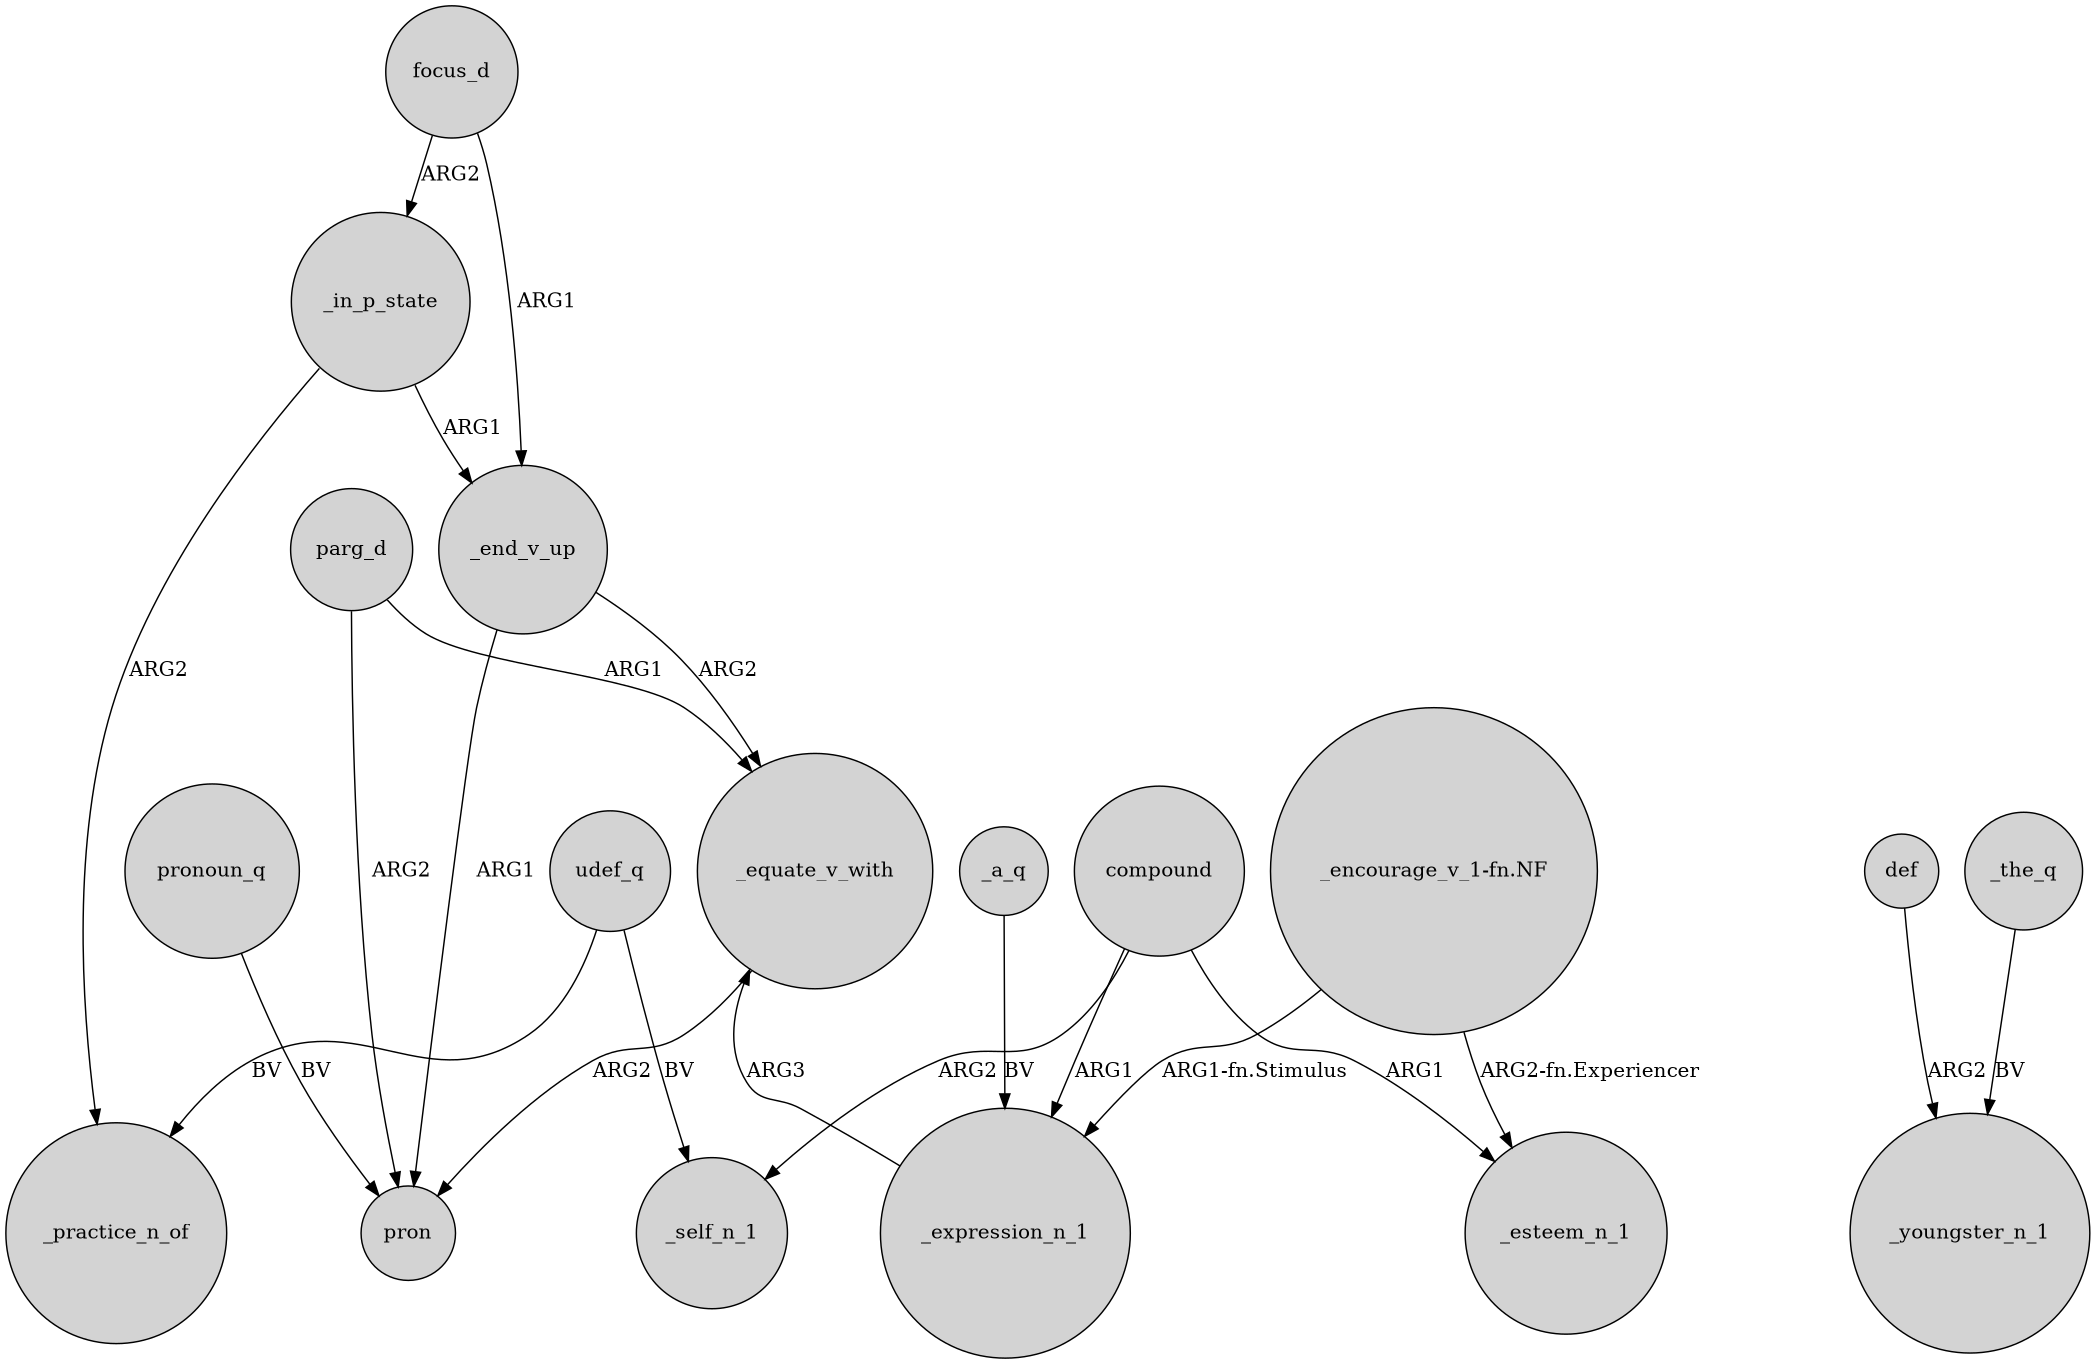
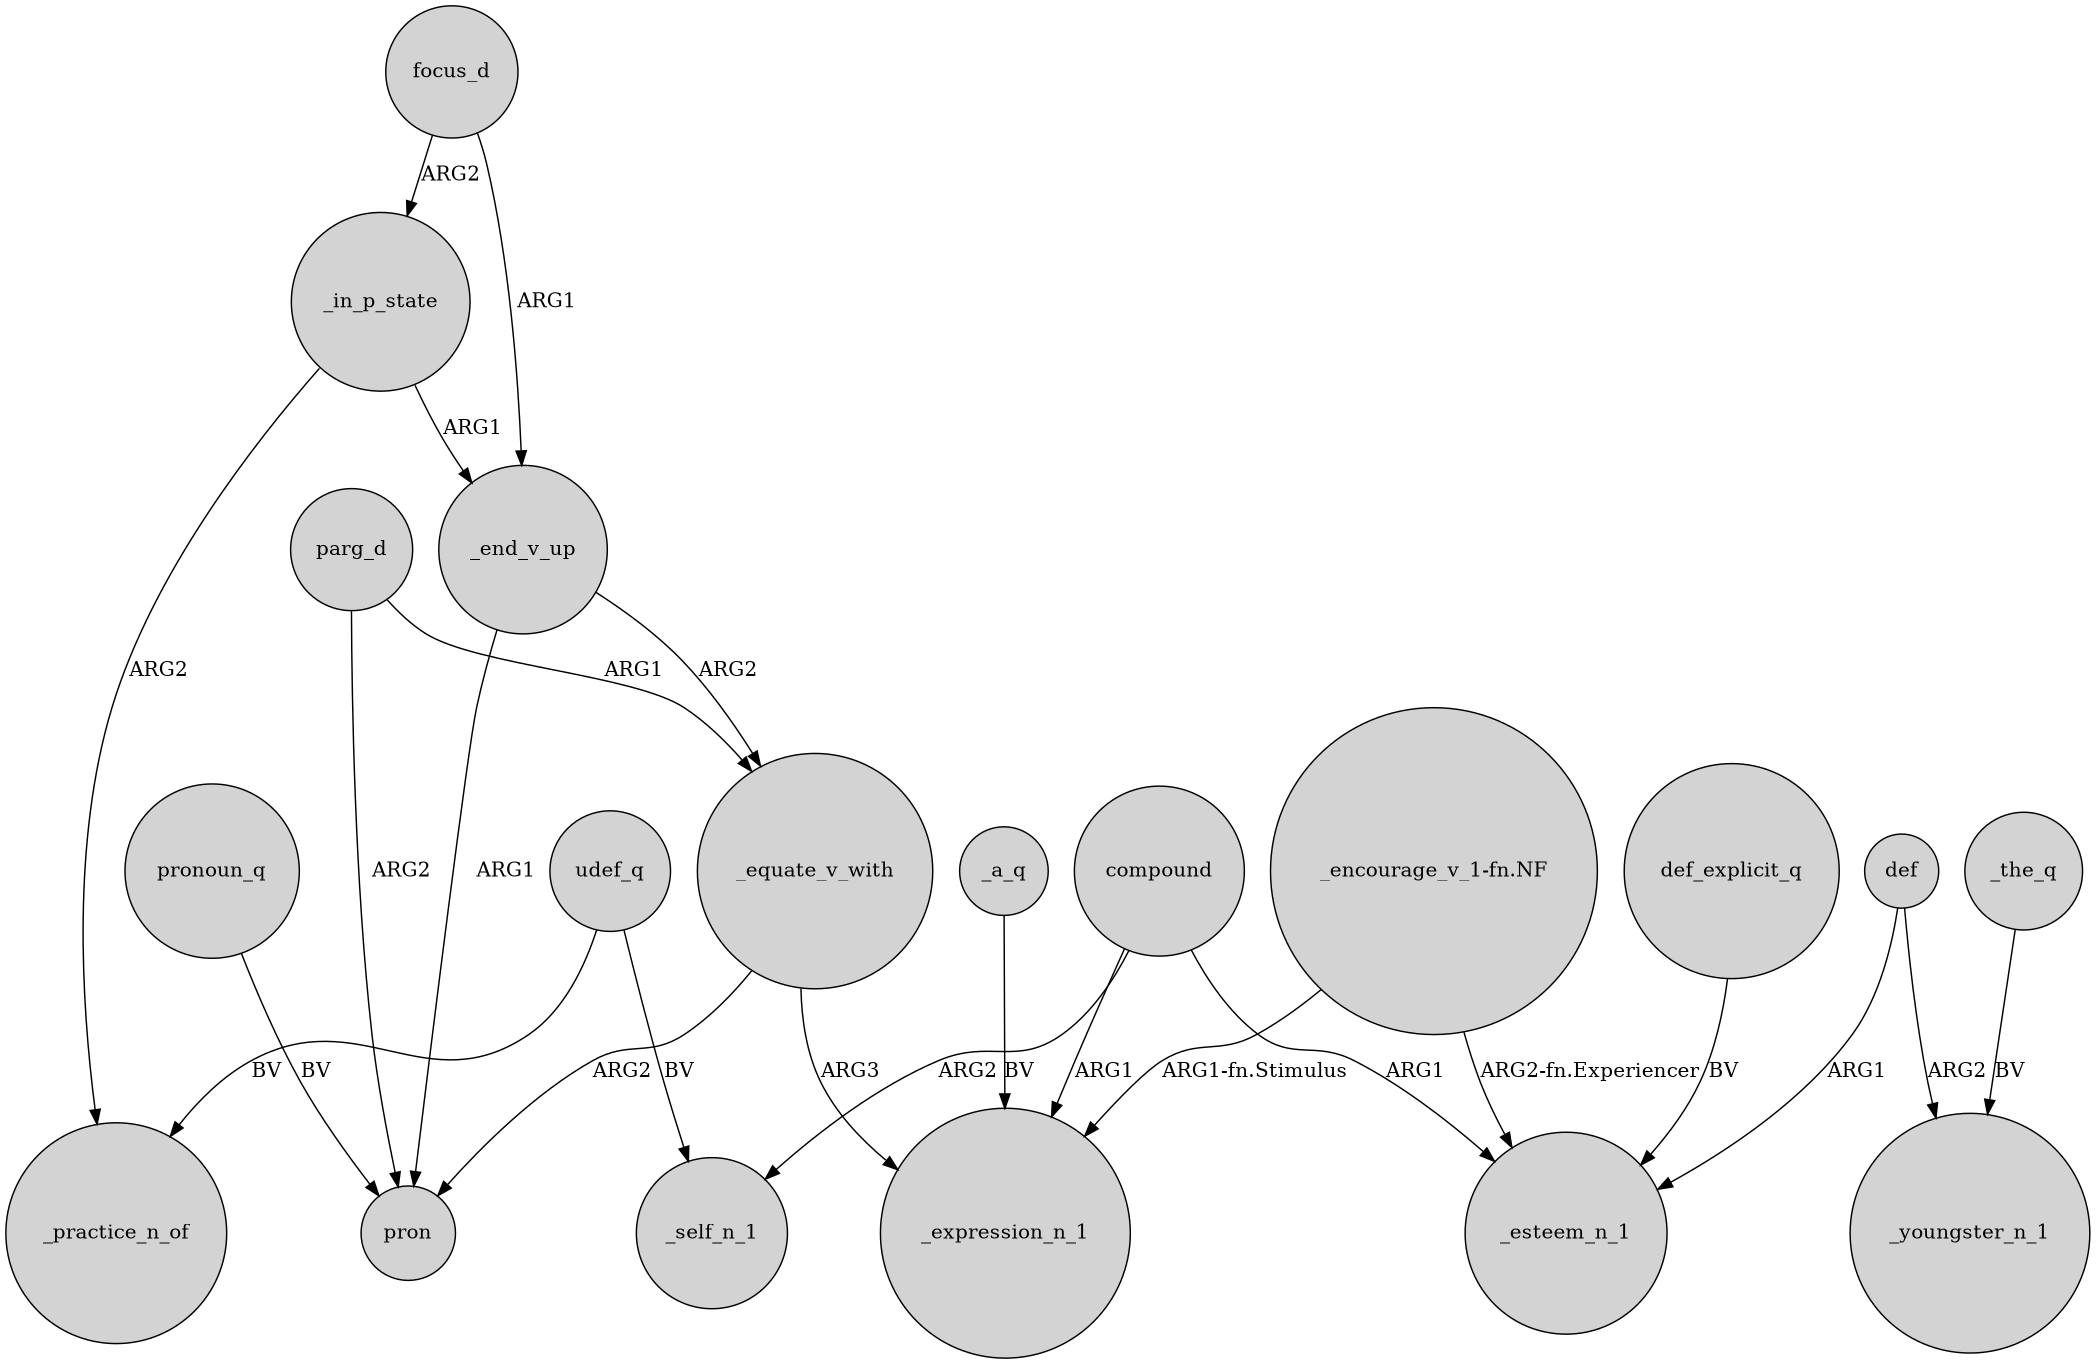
node "def_explicit_q": added
edge "def" -> "_esteem_n_1": added, label "ARG1"
edge "_expression_n_1" -> "_equate_v_with": reversed
